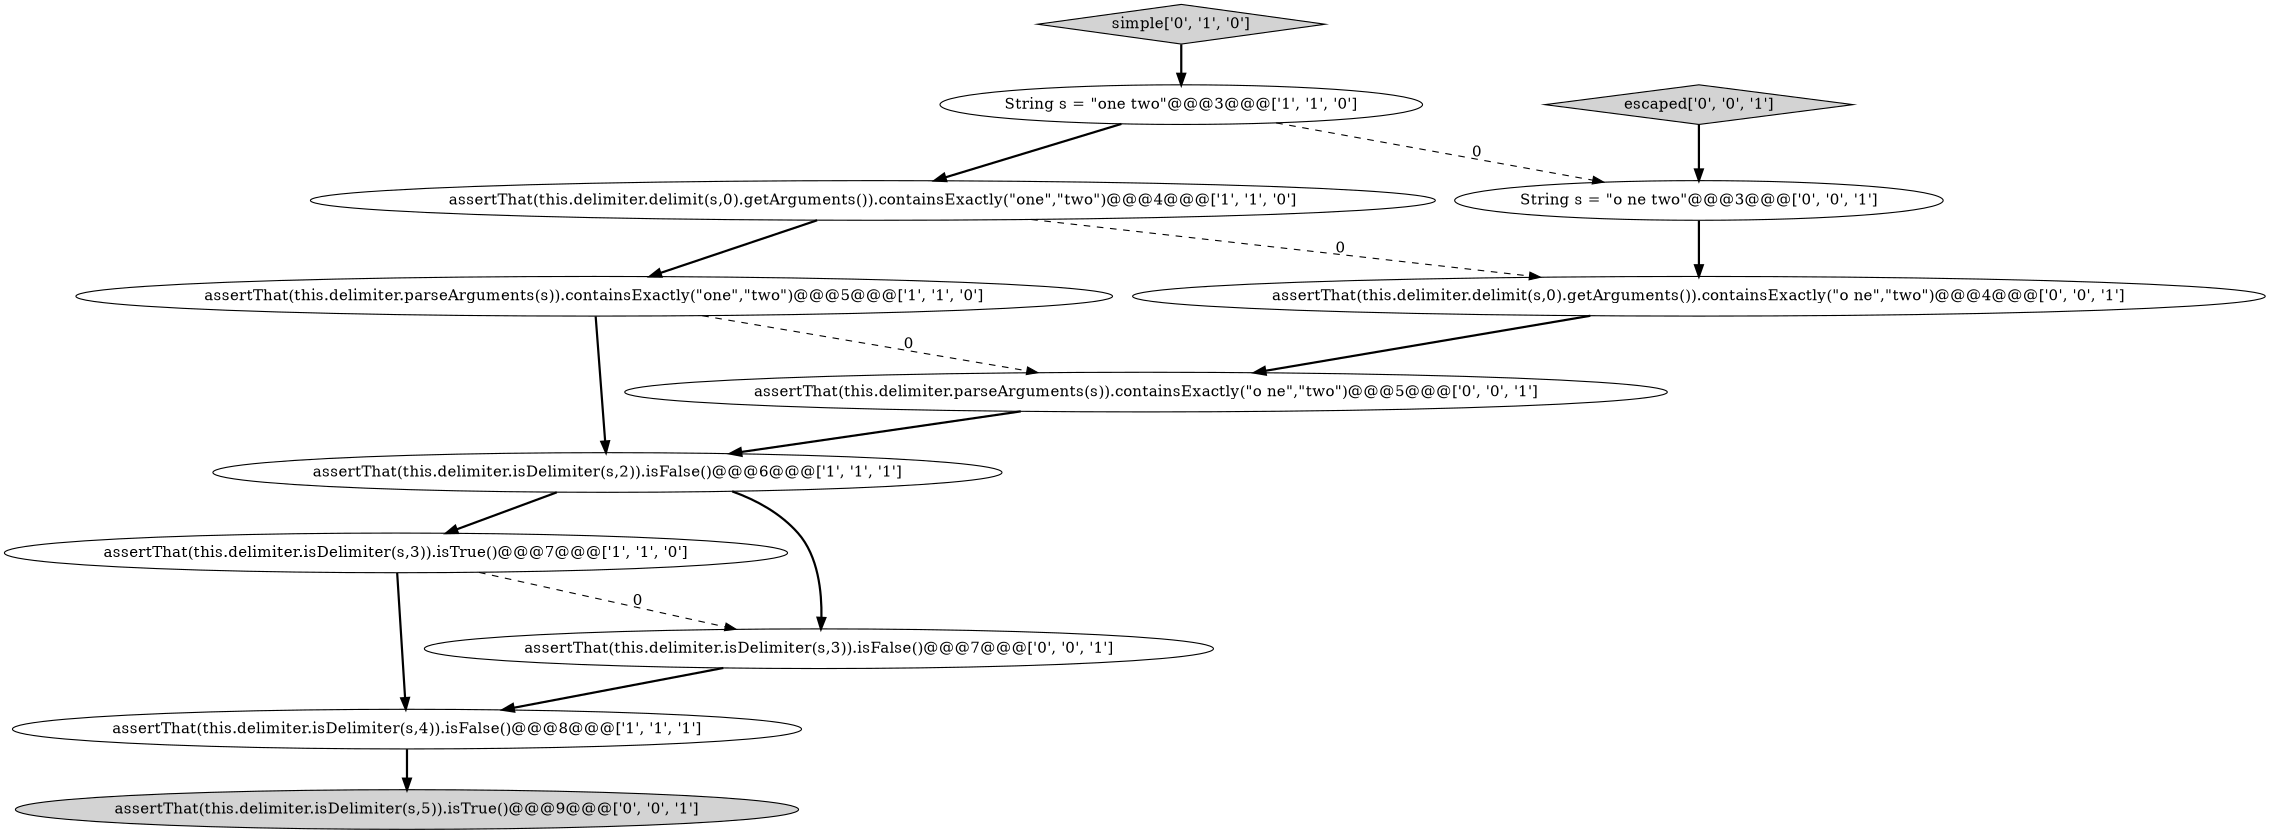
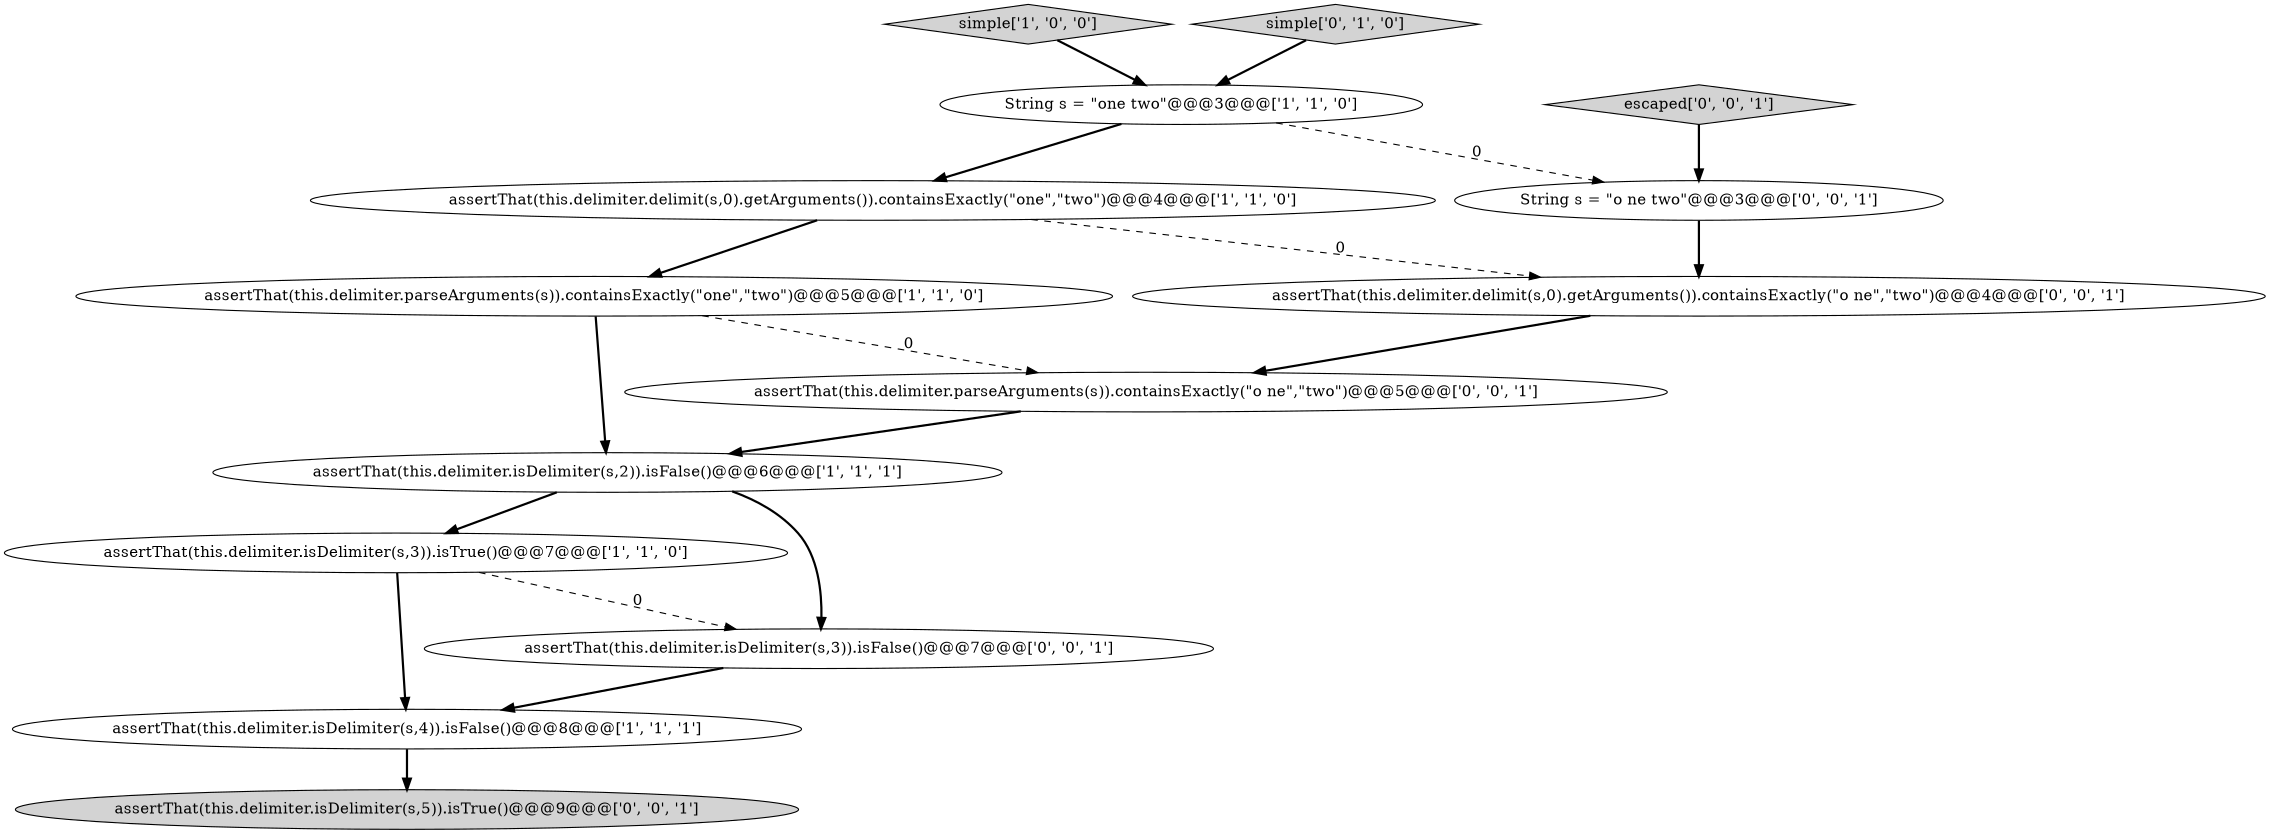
node "simple['1', '0', '0']": added
